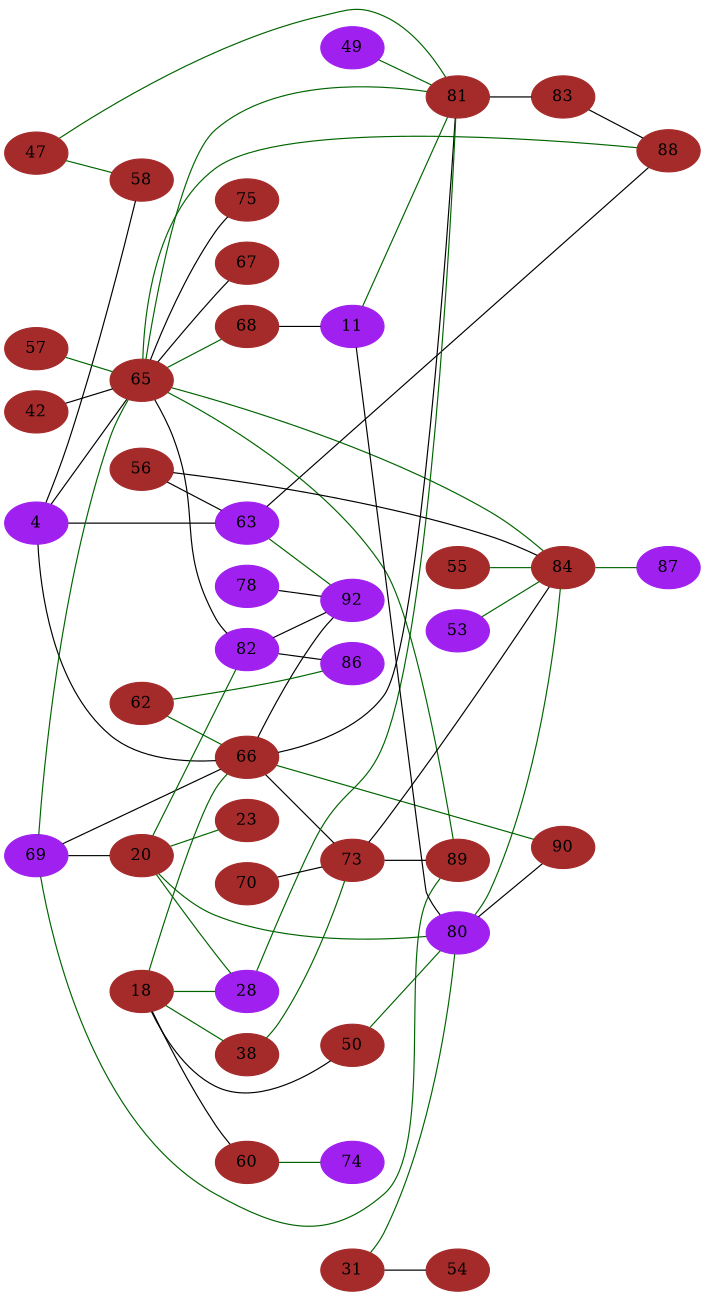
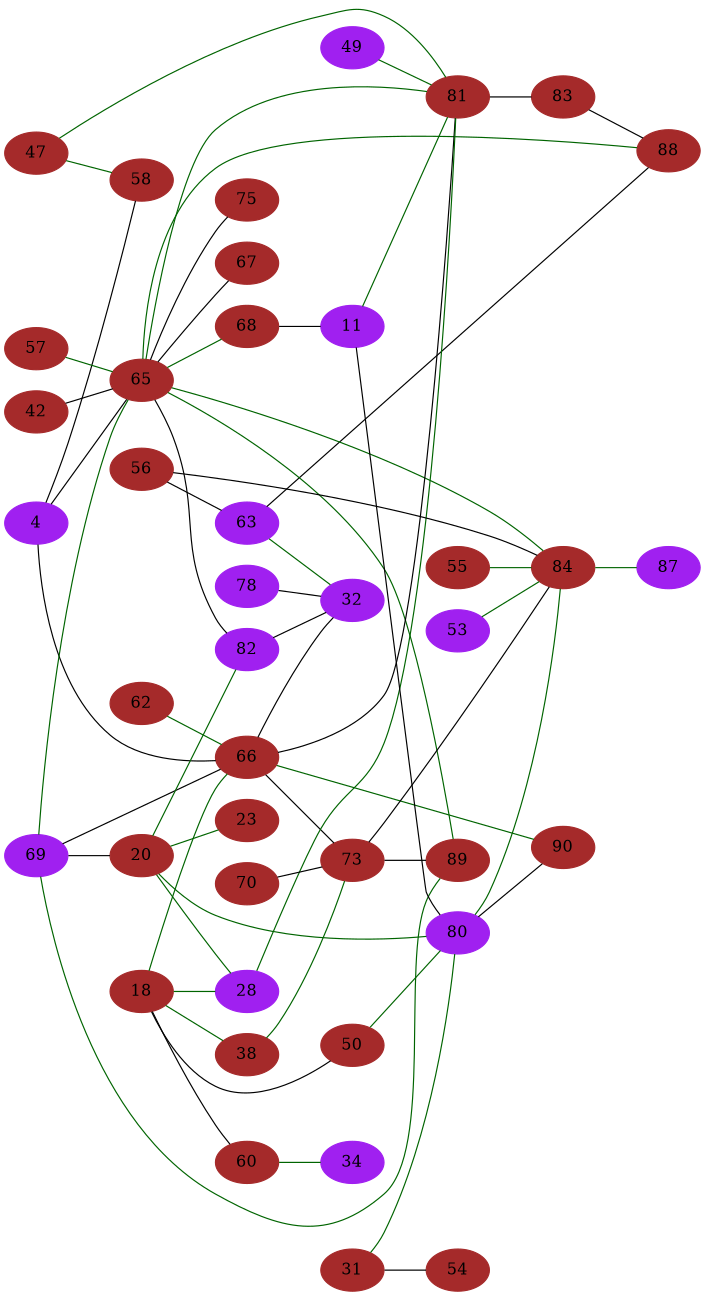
edge "4" -- "63": removed
node "92": label "92" -> "32"
node "86": removed
node "74": label "74" -> "34"
